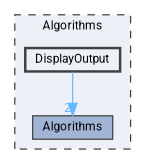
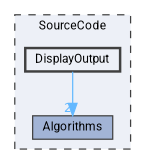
cluster "Algorithms": label "Algorithms" -> "SourceCode"
